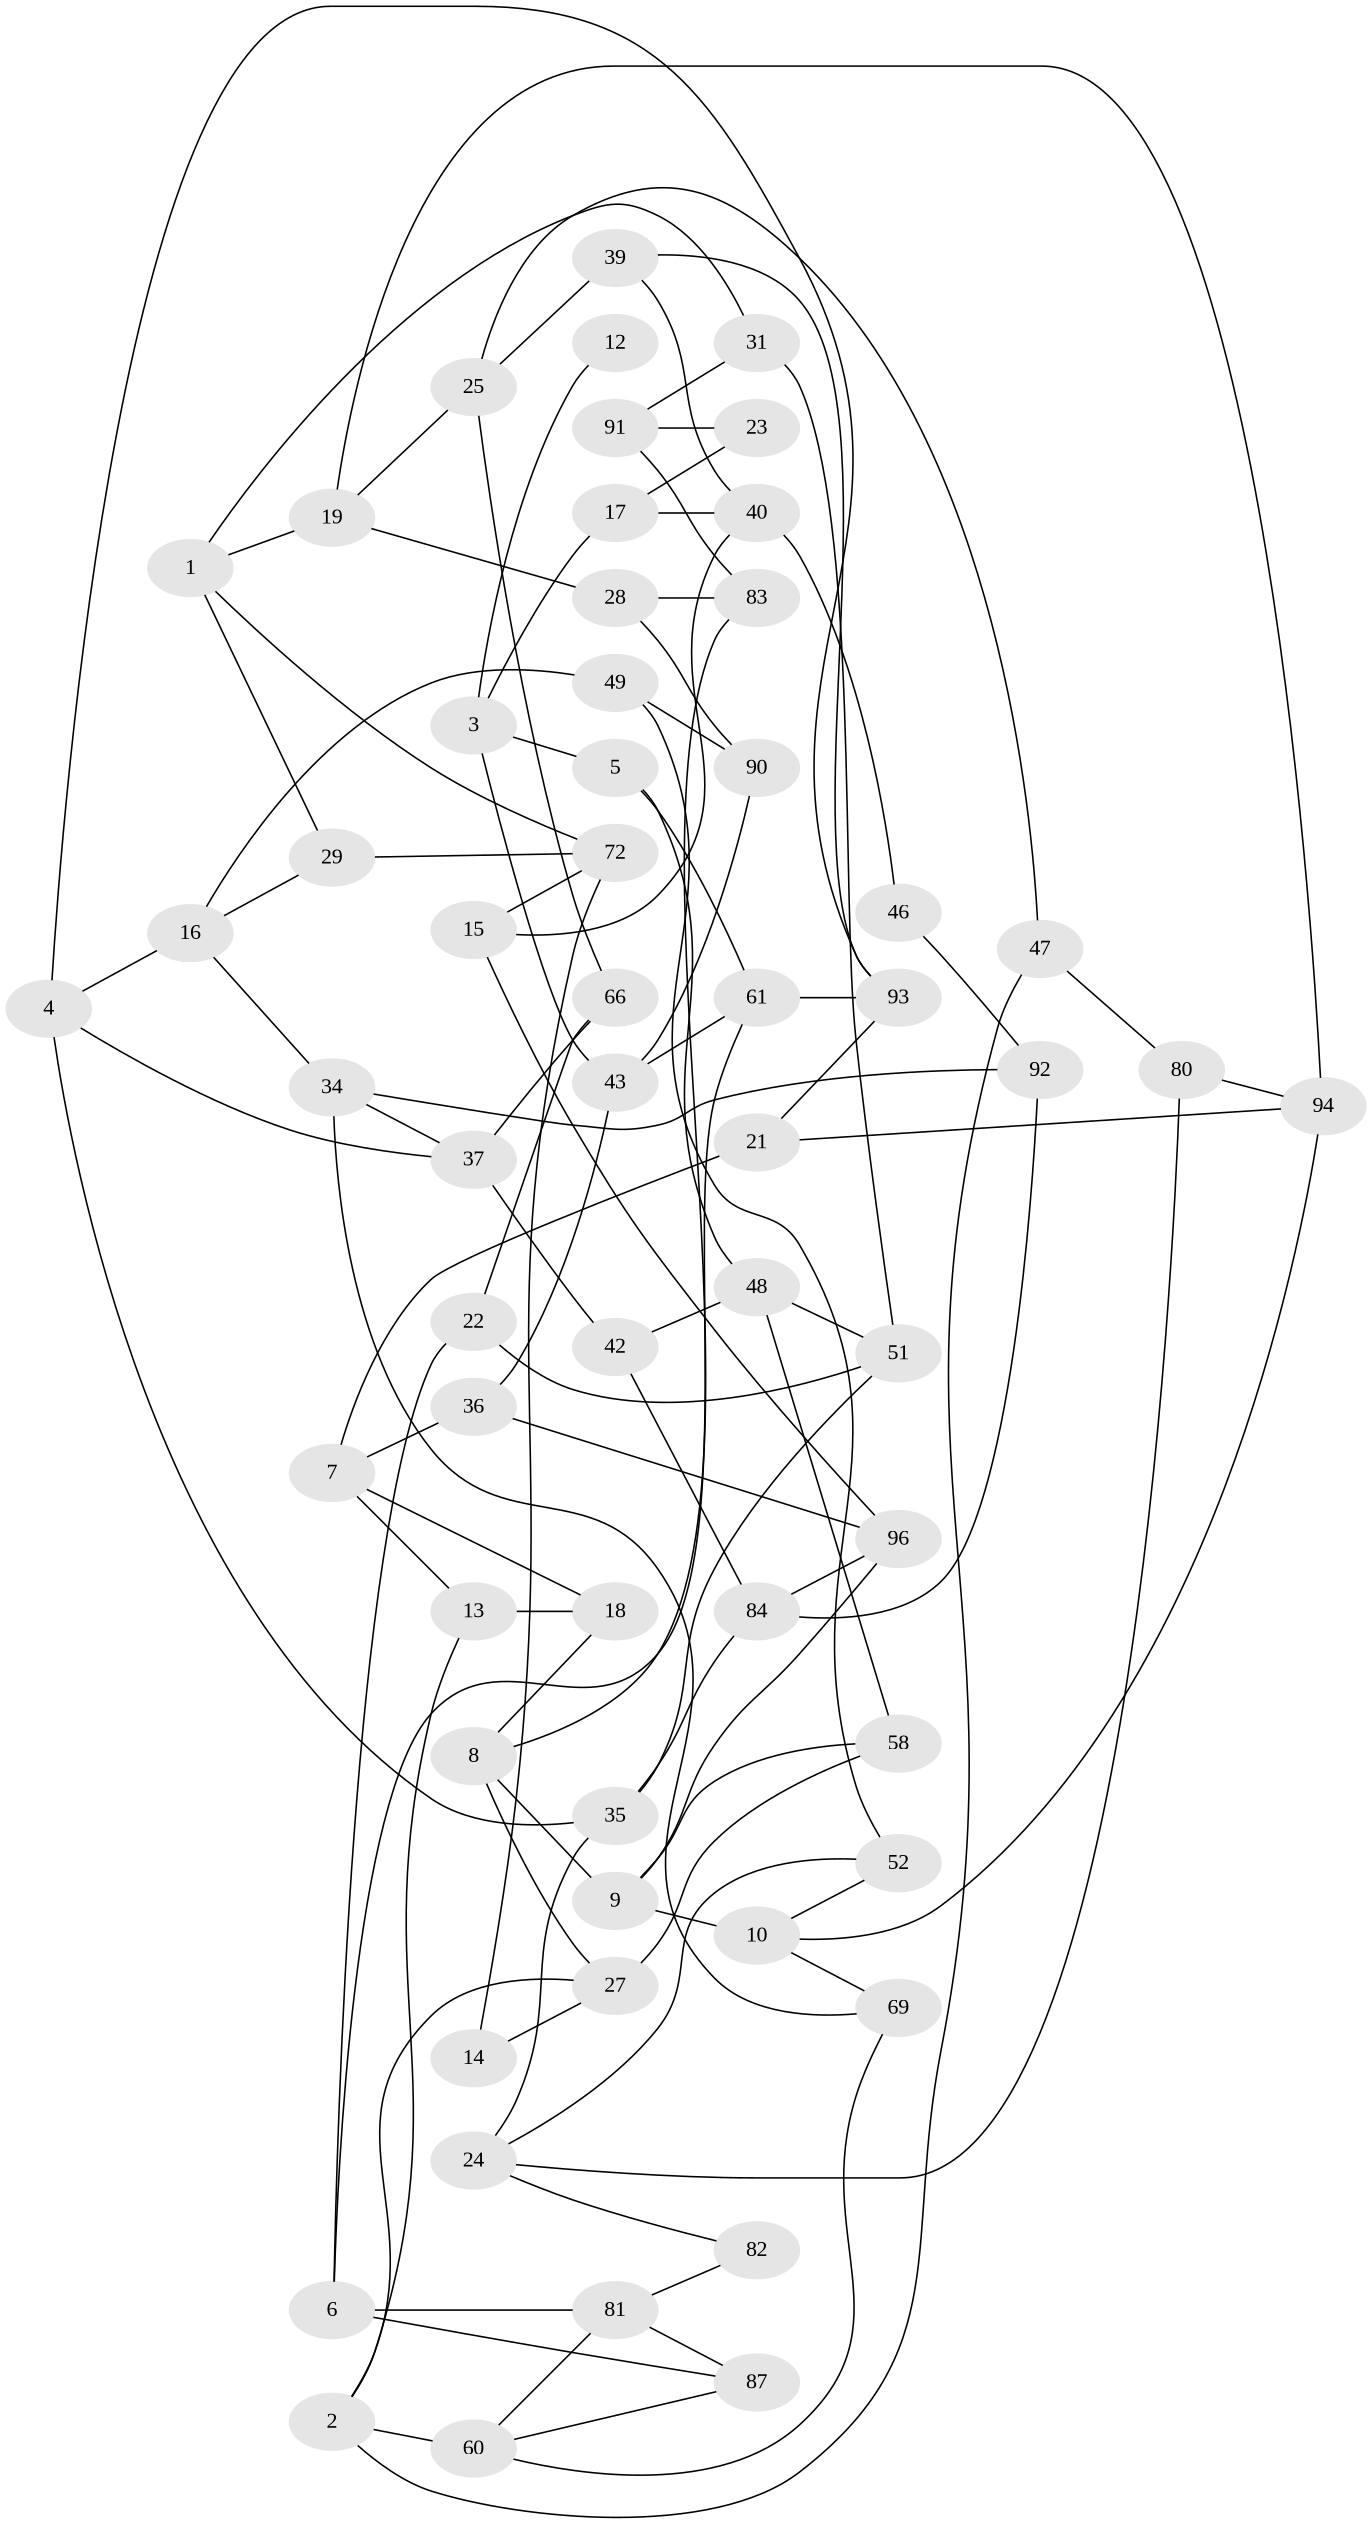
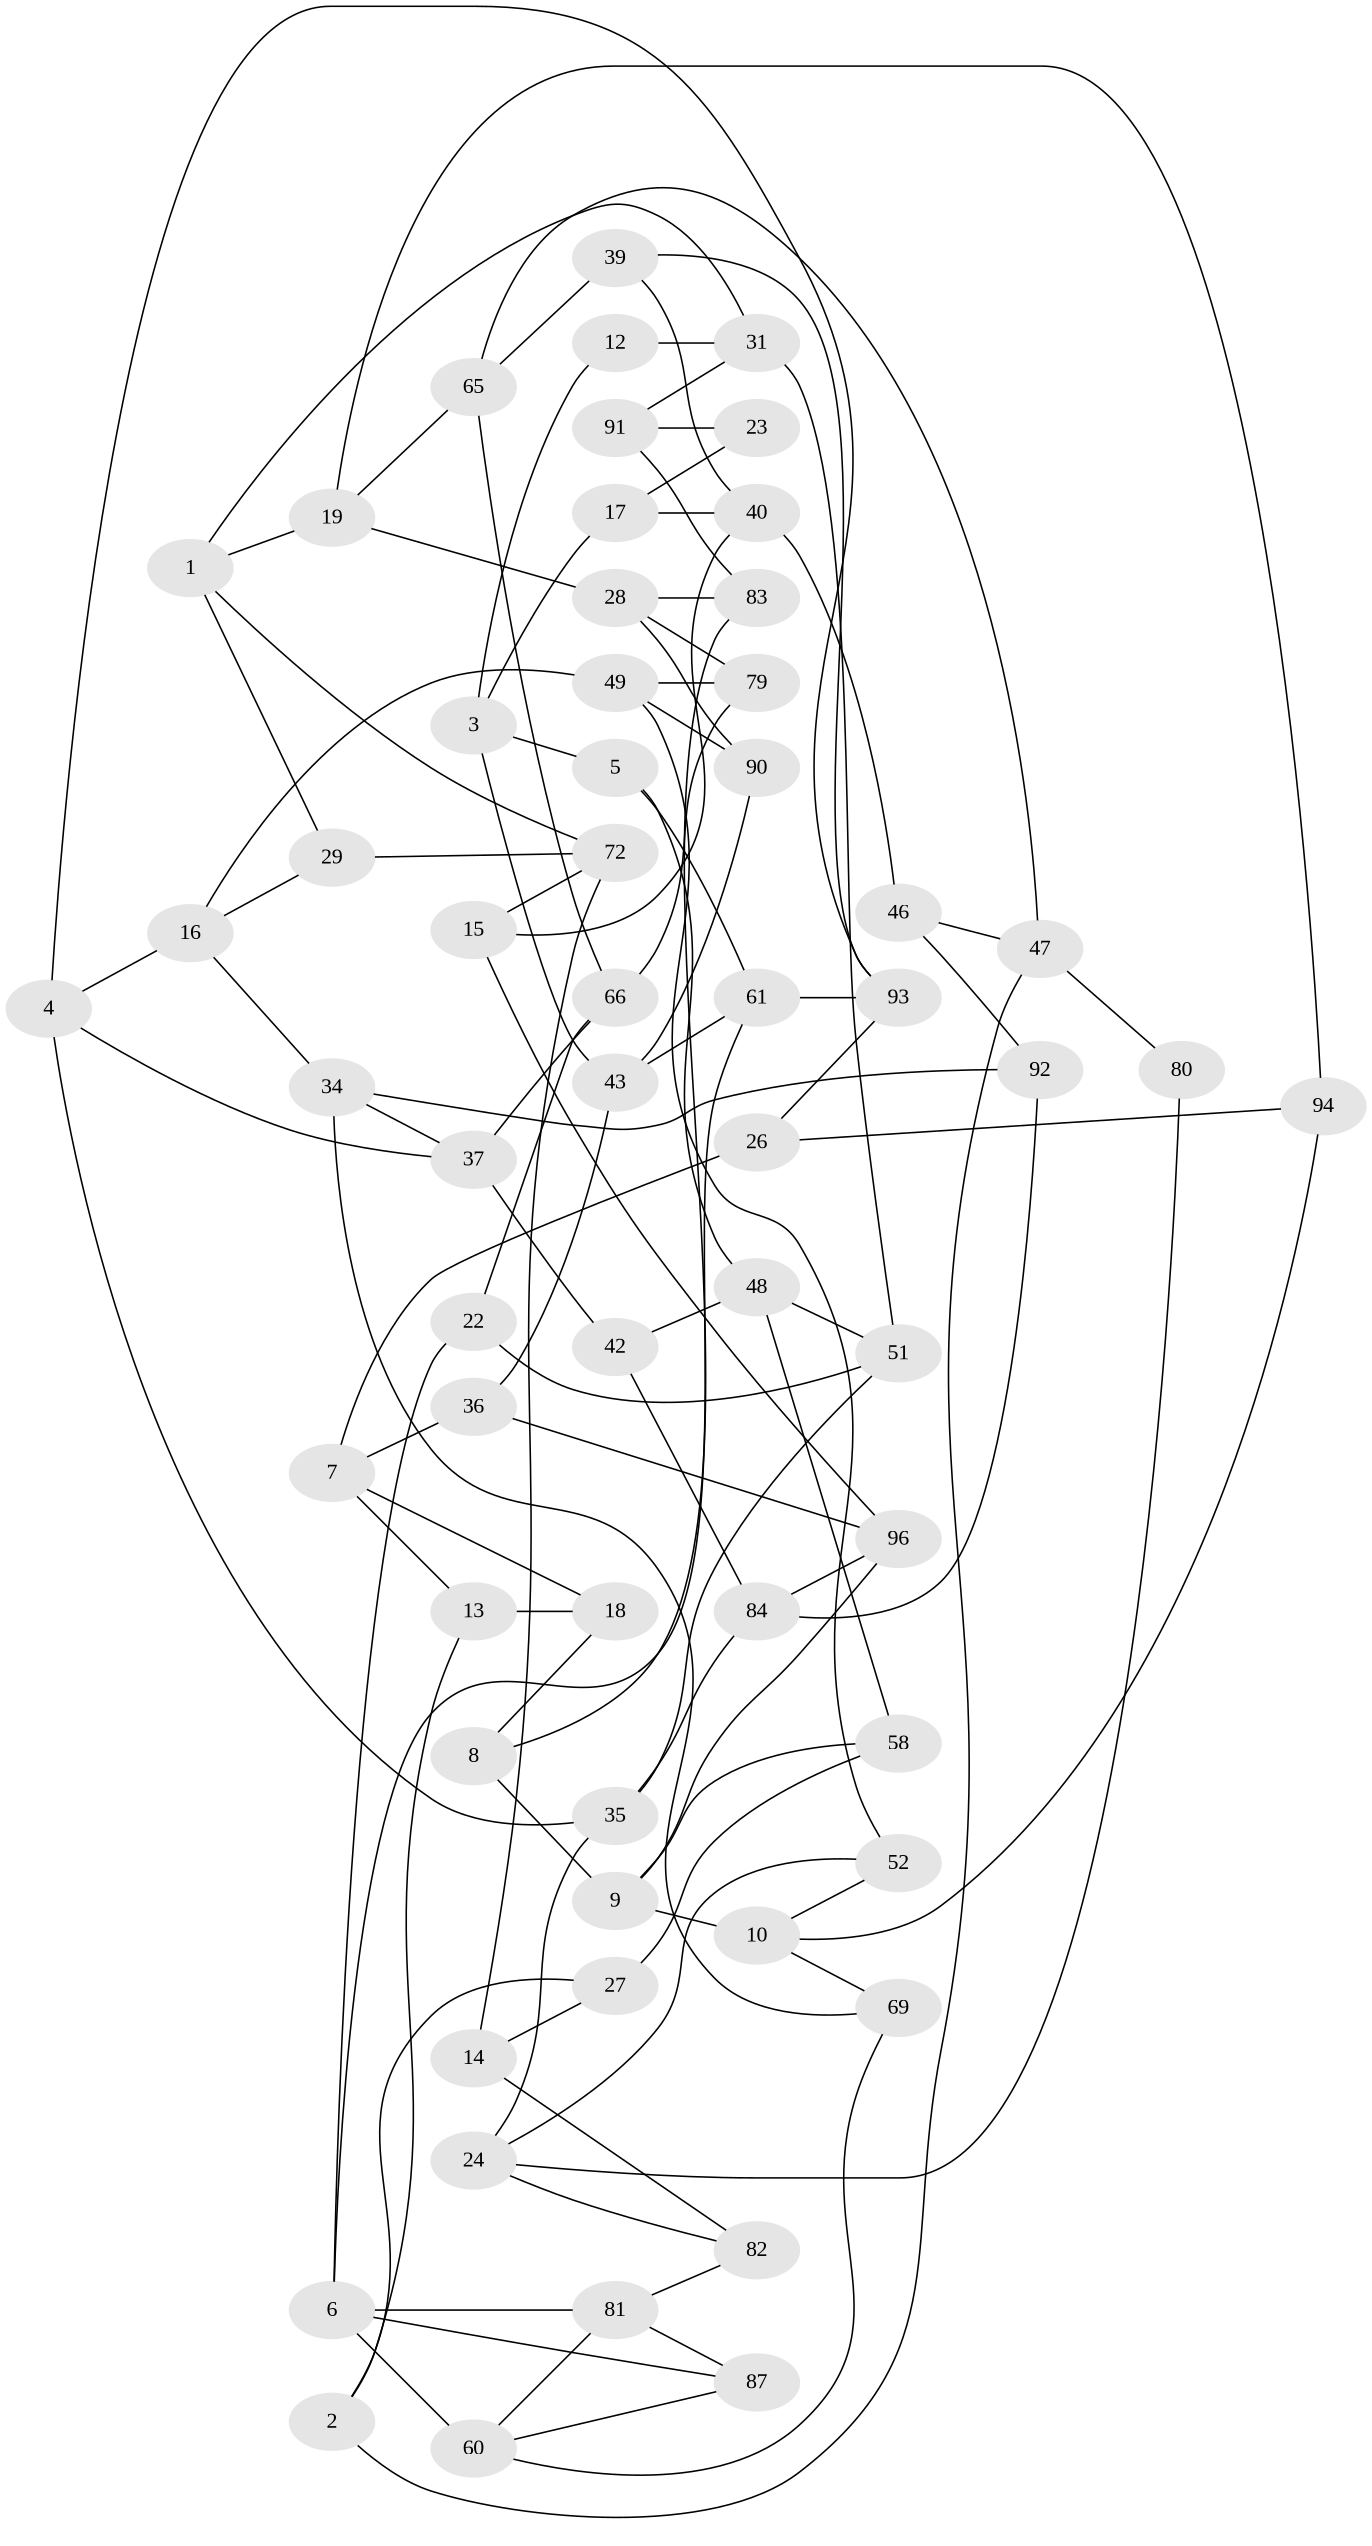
edge "12" -- "31": added
node "25": label "25" -> "65"
node "79": added
edge "46" -- "47": added
edge "80" -- "94": removed
node "21": label "21" -> "26"
edge "8" -- "27": removed
edge "14" -- "82": added
edge "2" -- "60": now "6" -- "60"
